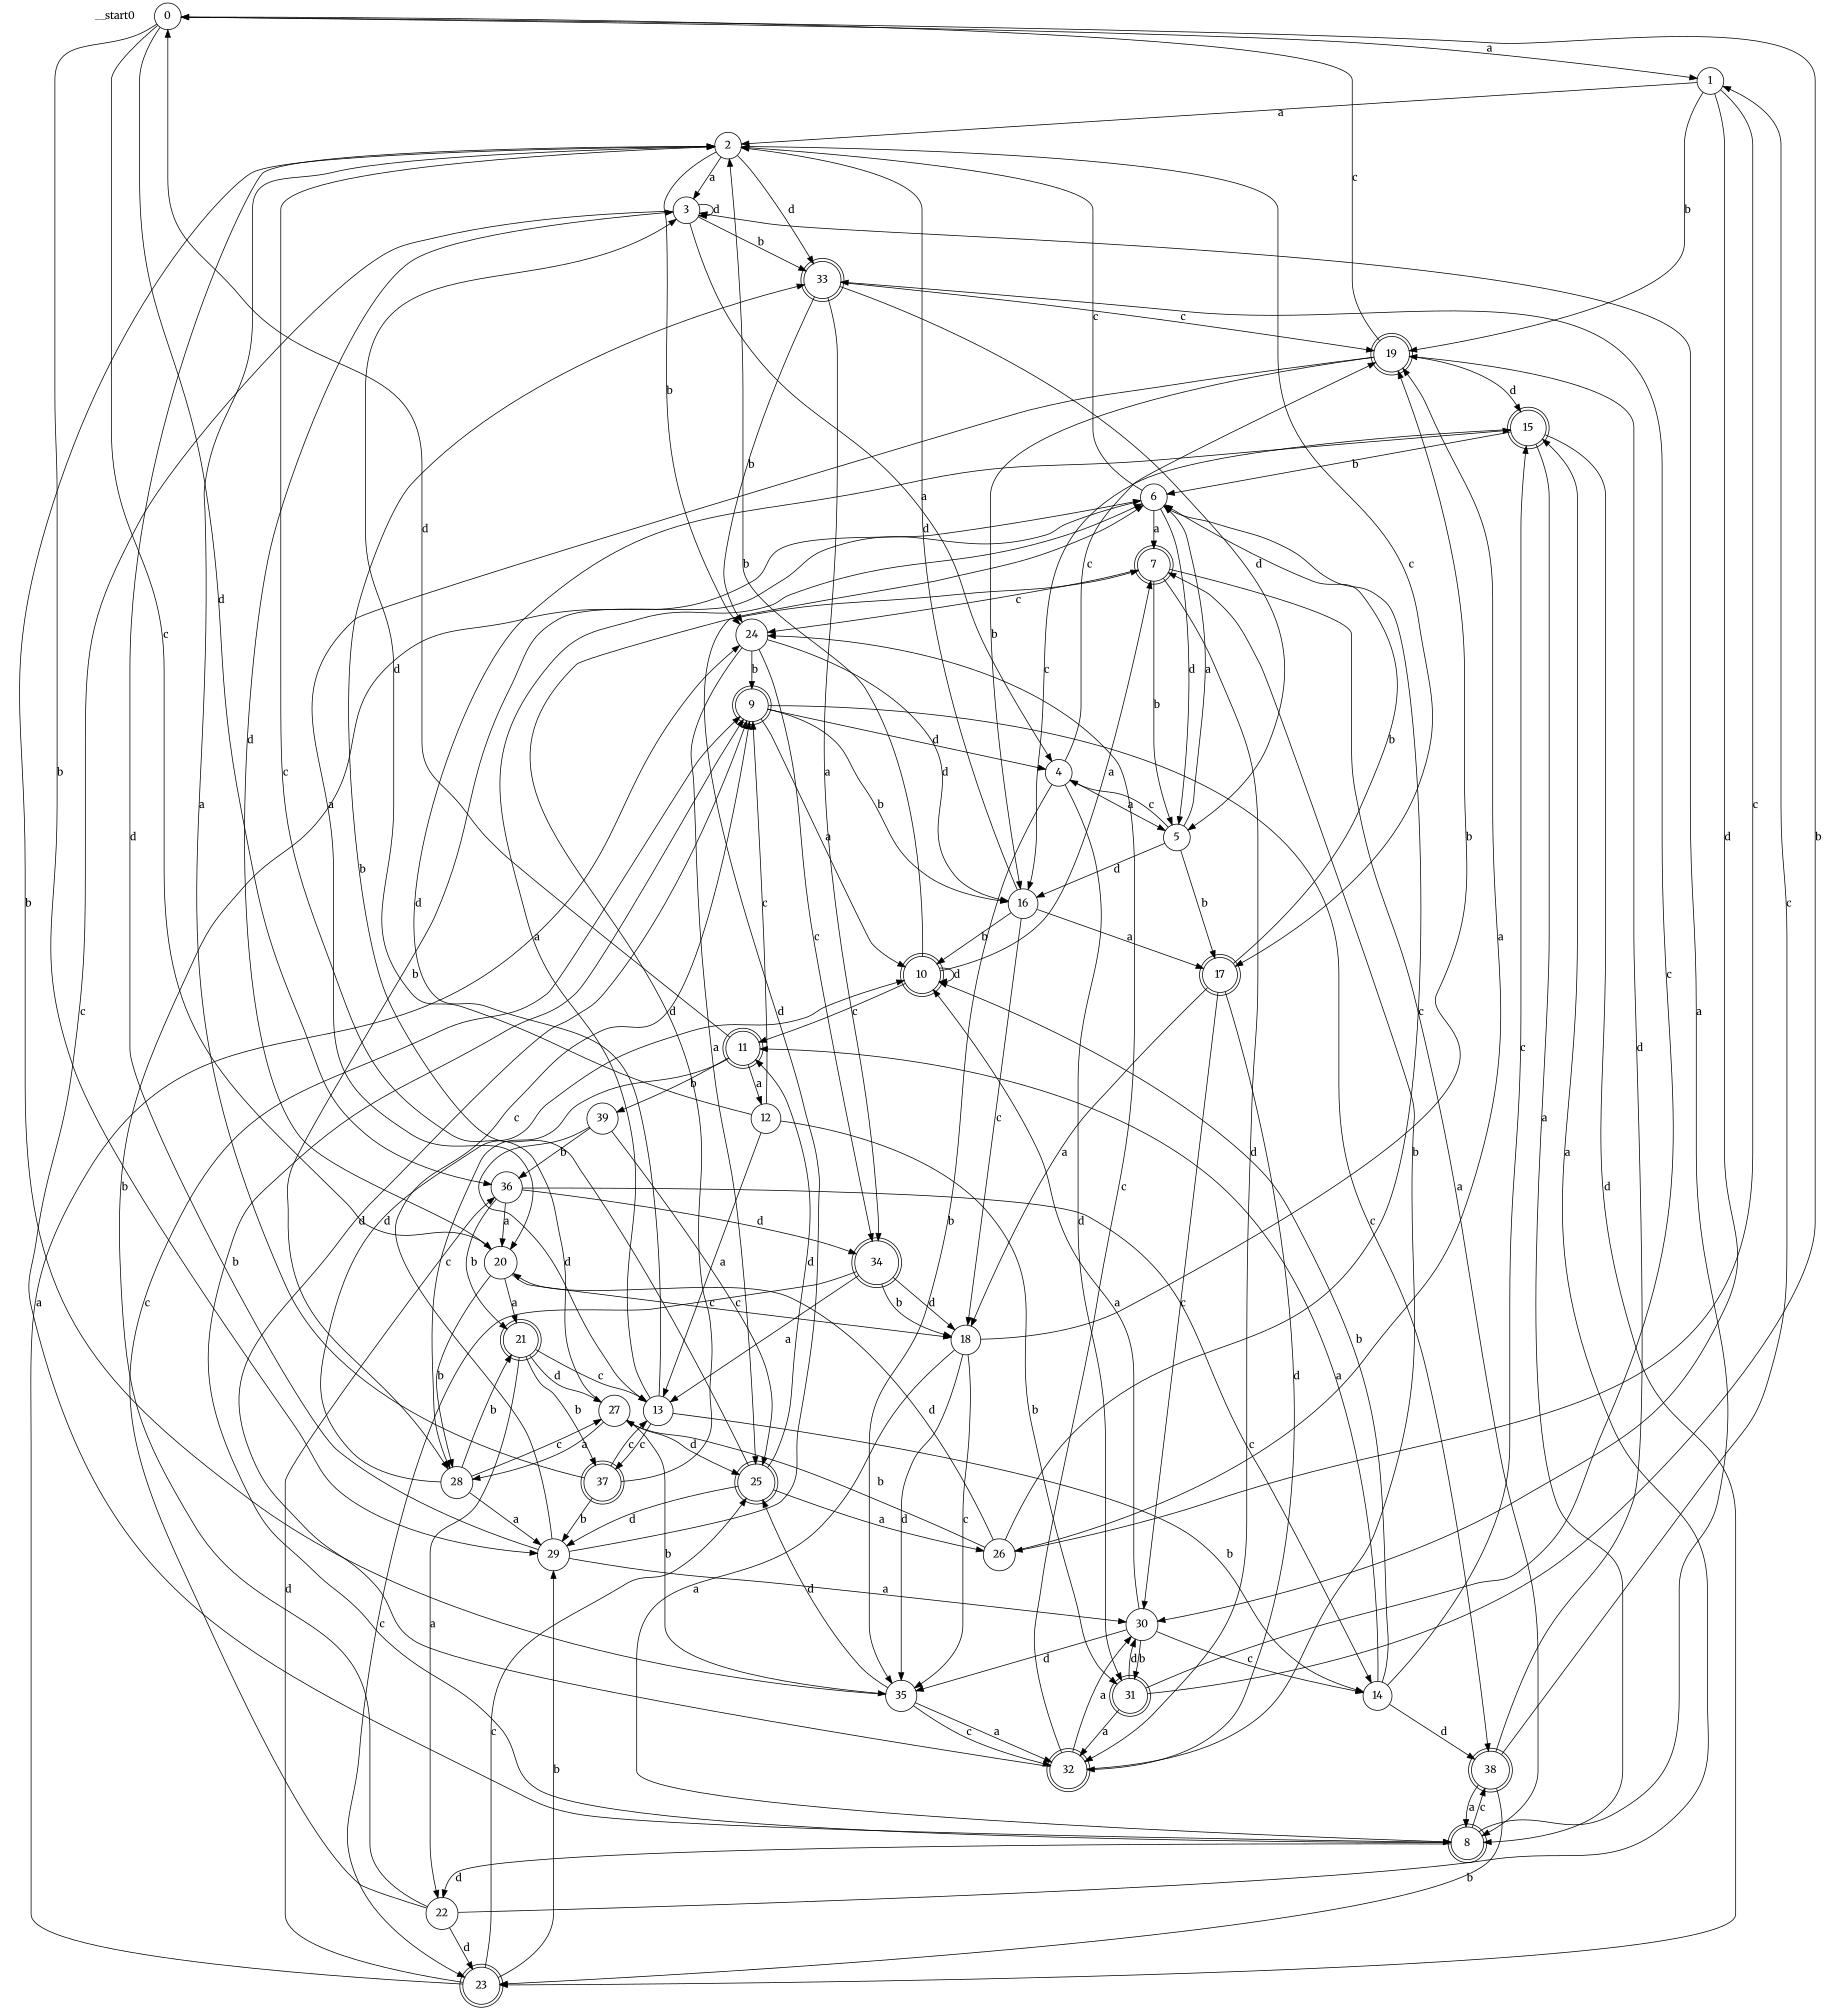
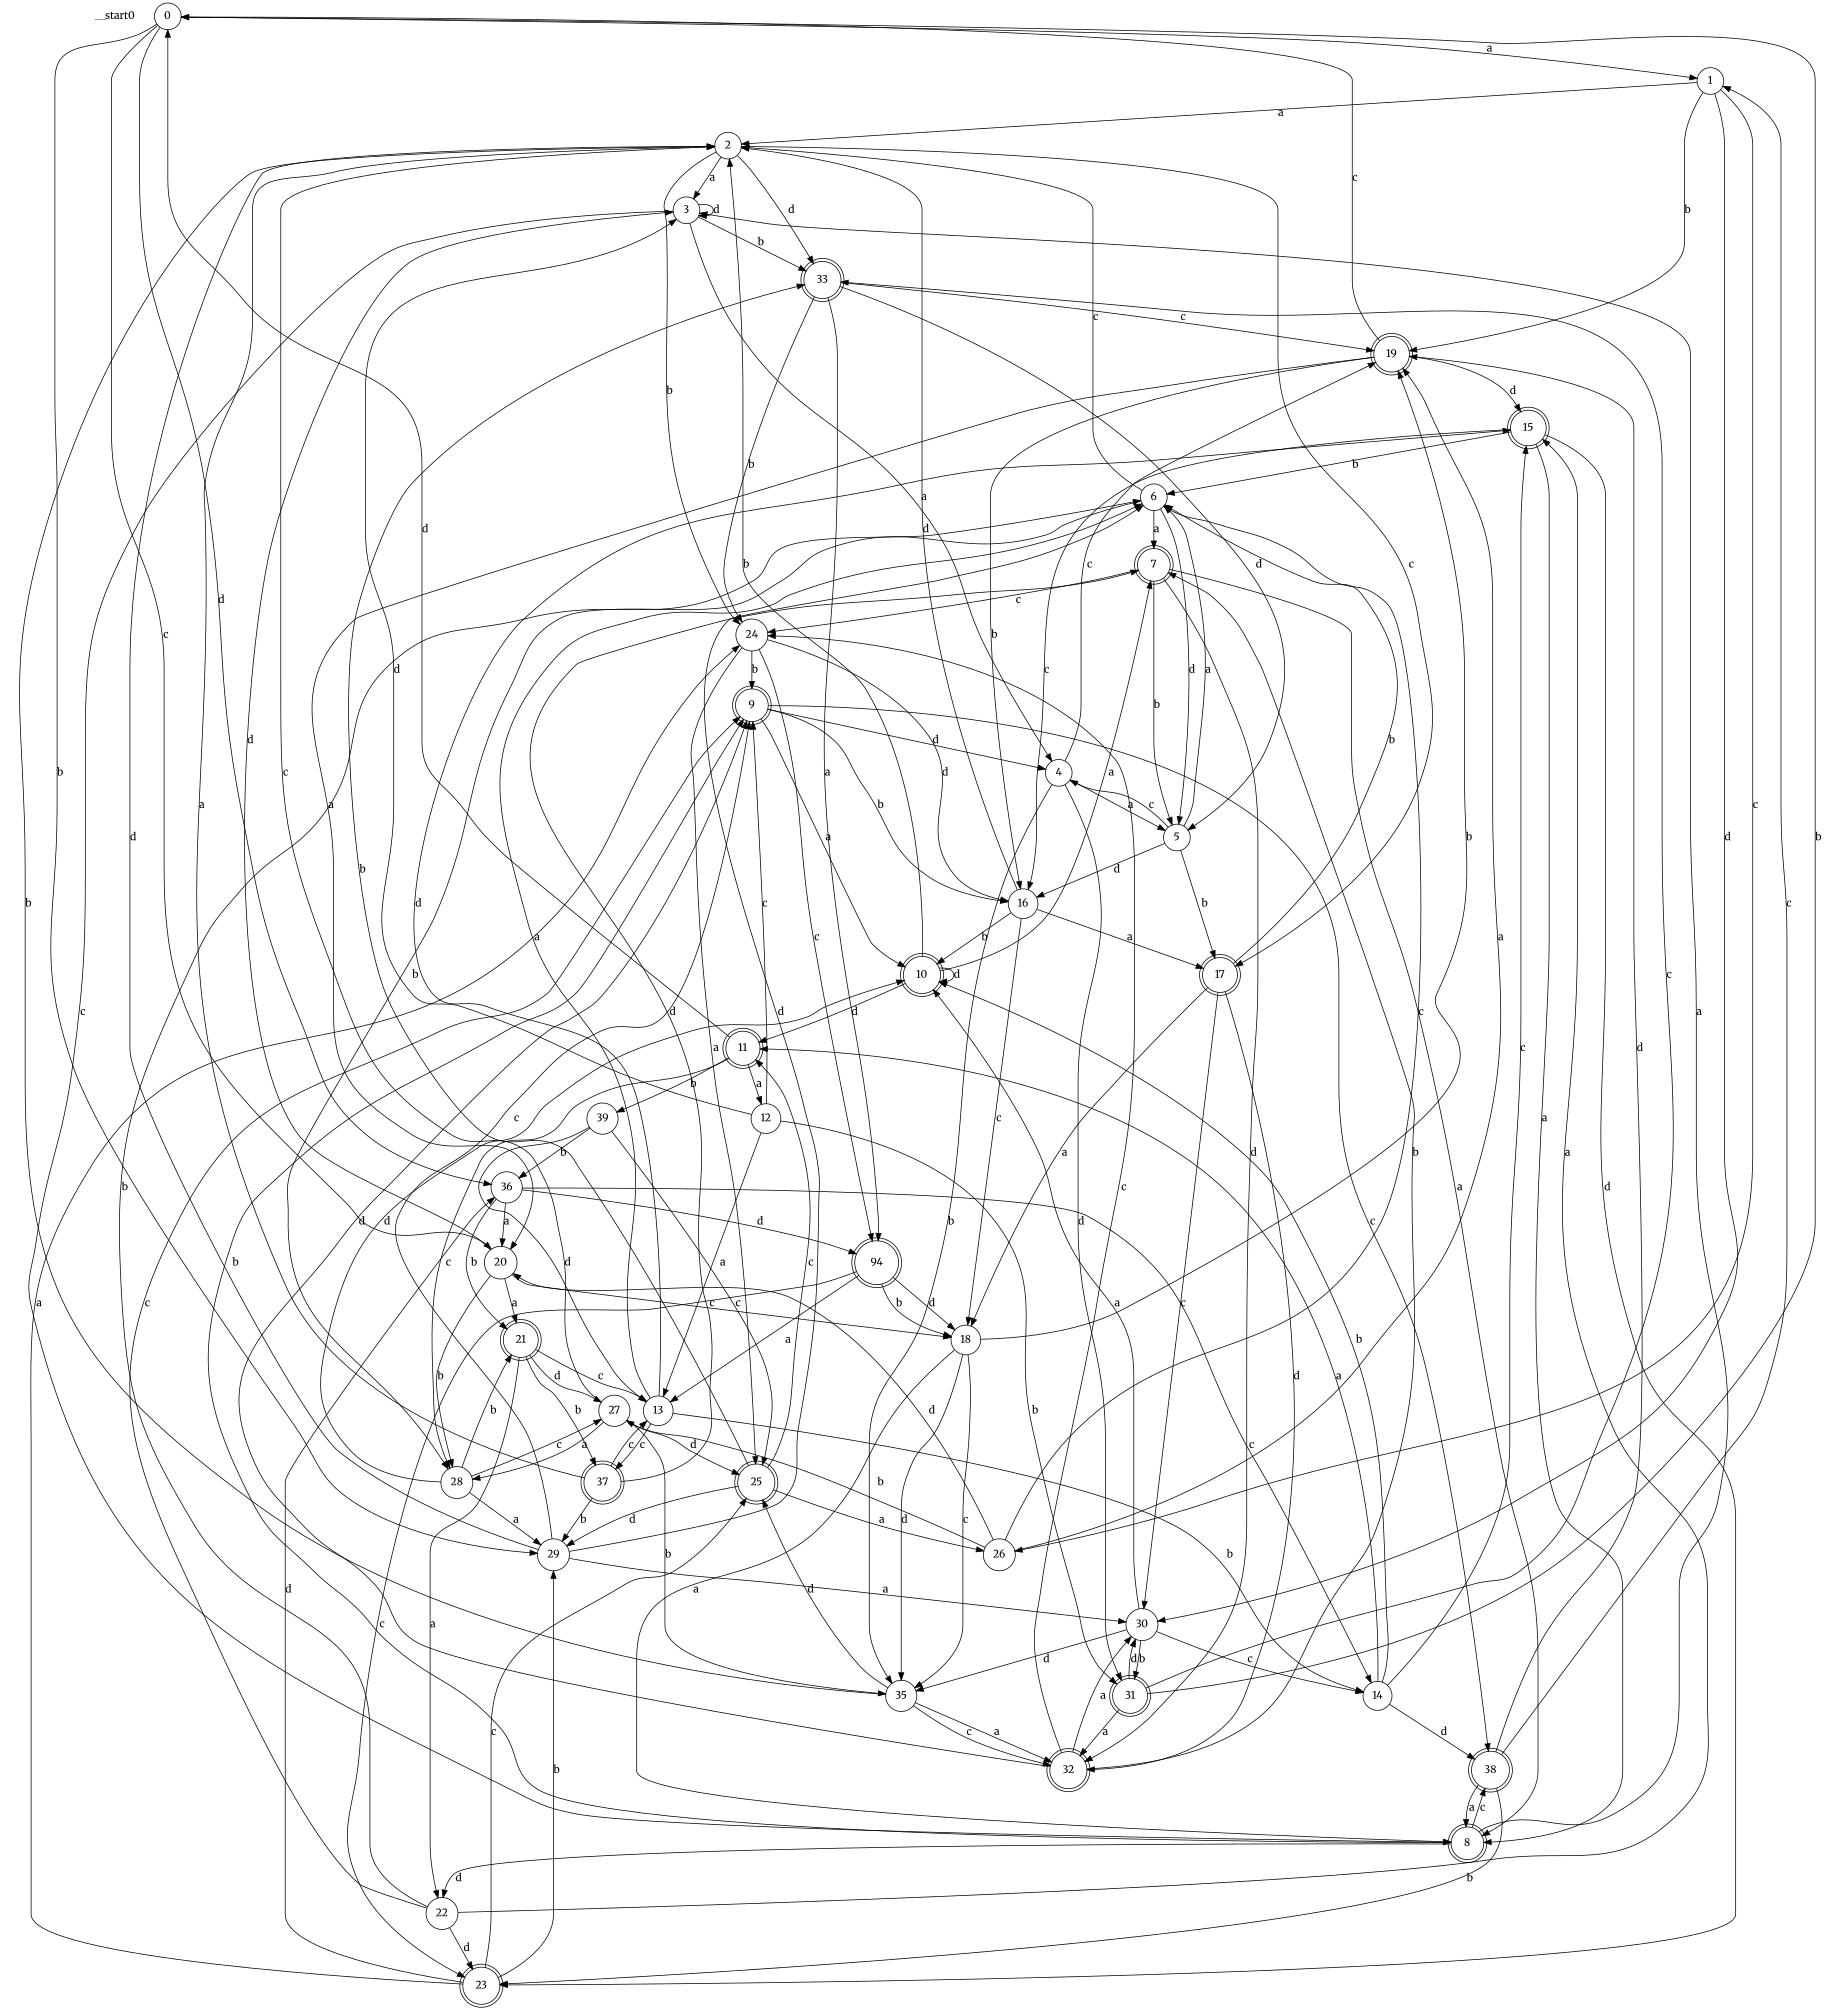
edge "10" -> "11": label "c" -> "d"
edge "25" -> "11": label "d" -> "c"
node "34": label "34" -> "94"
